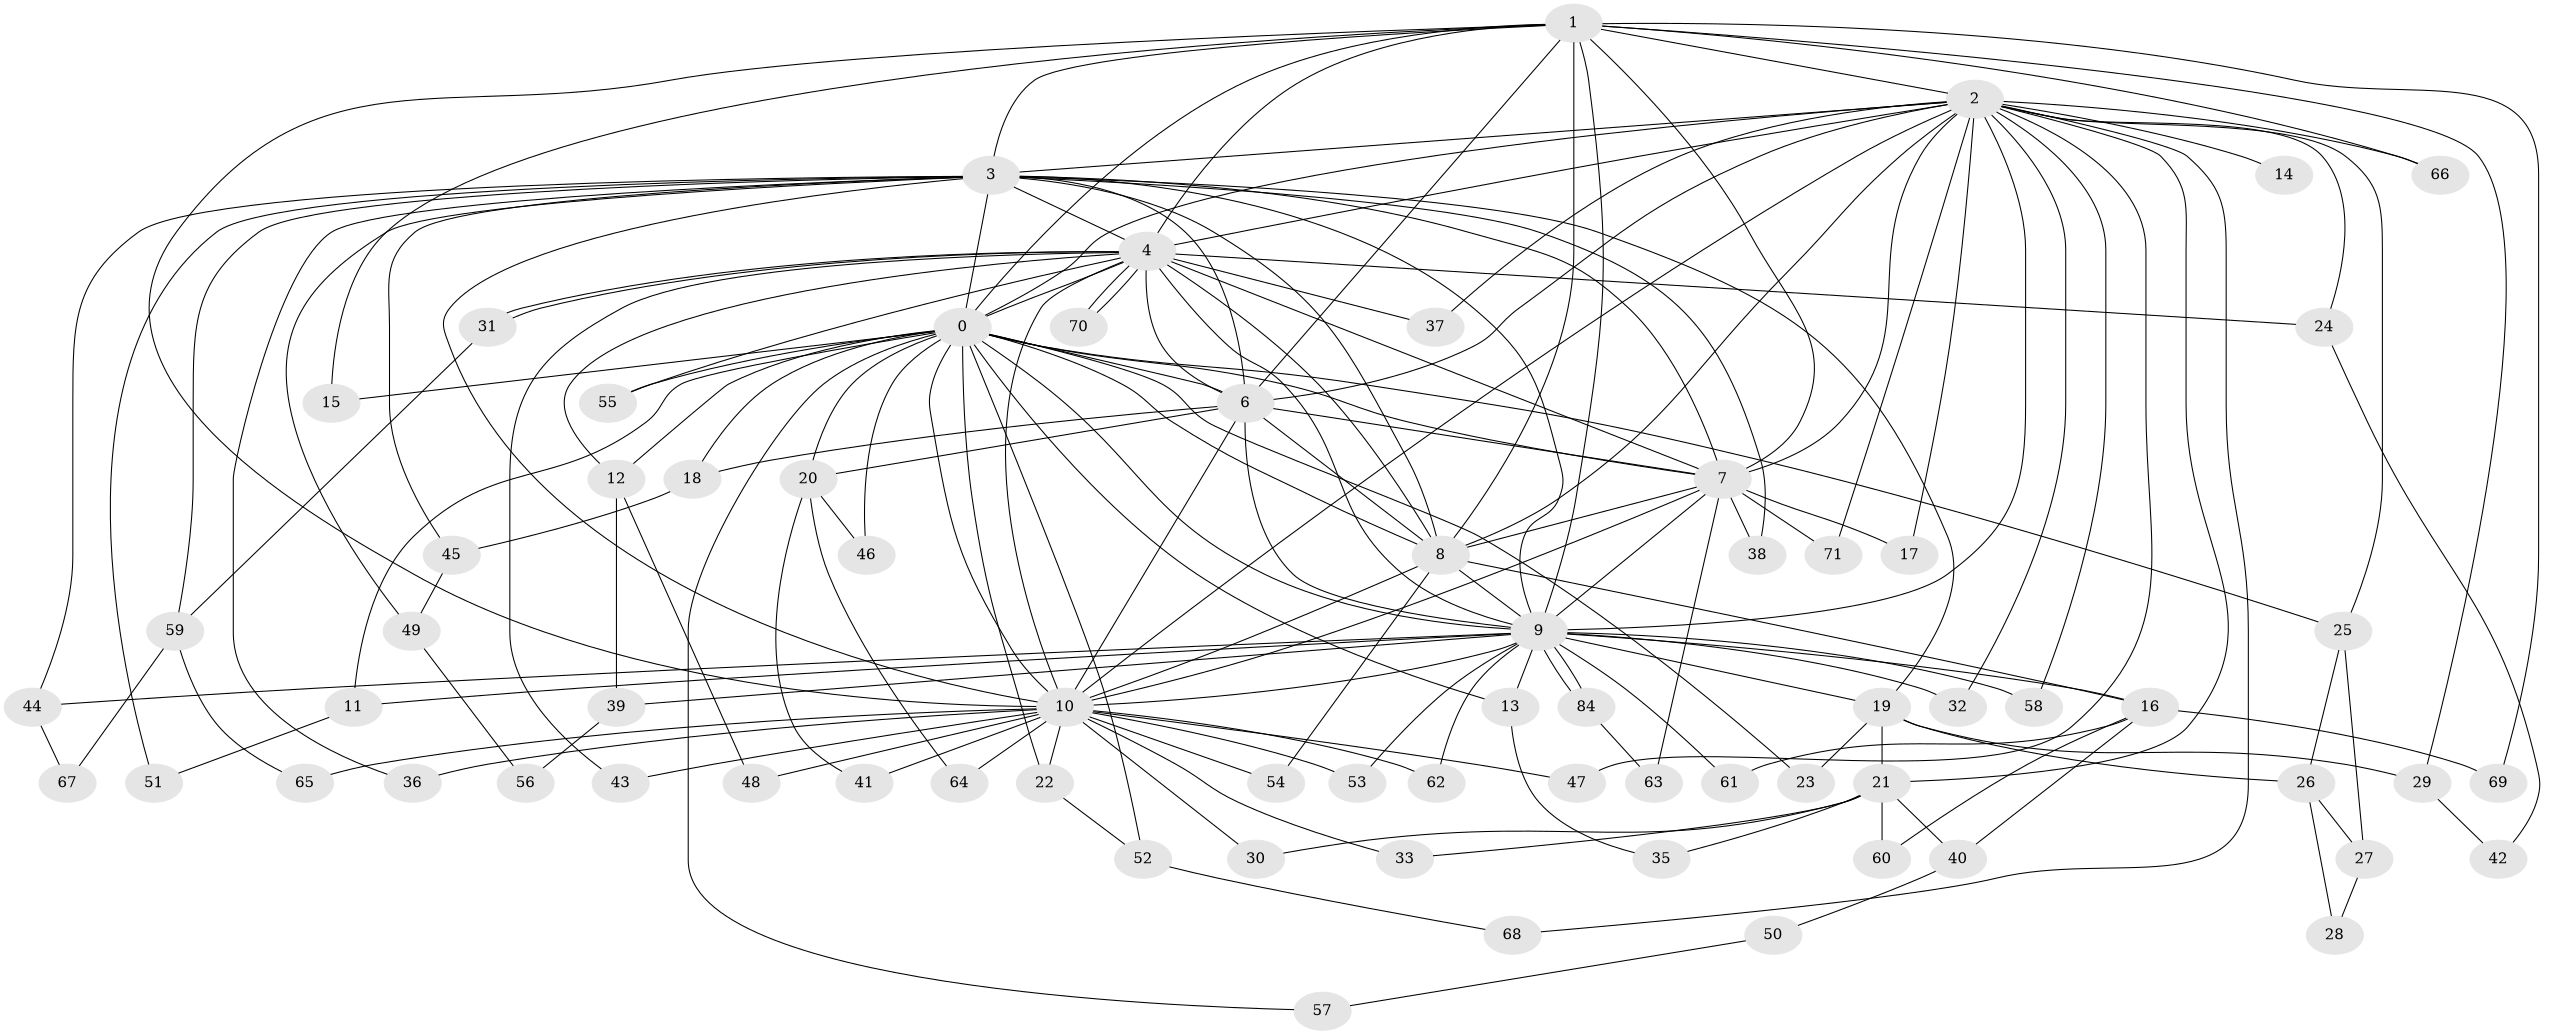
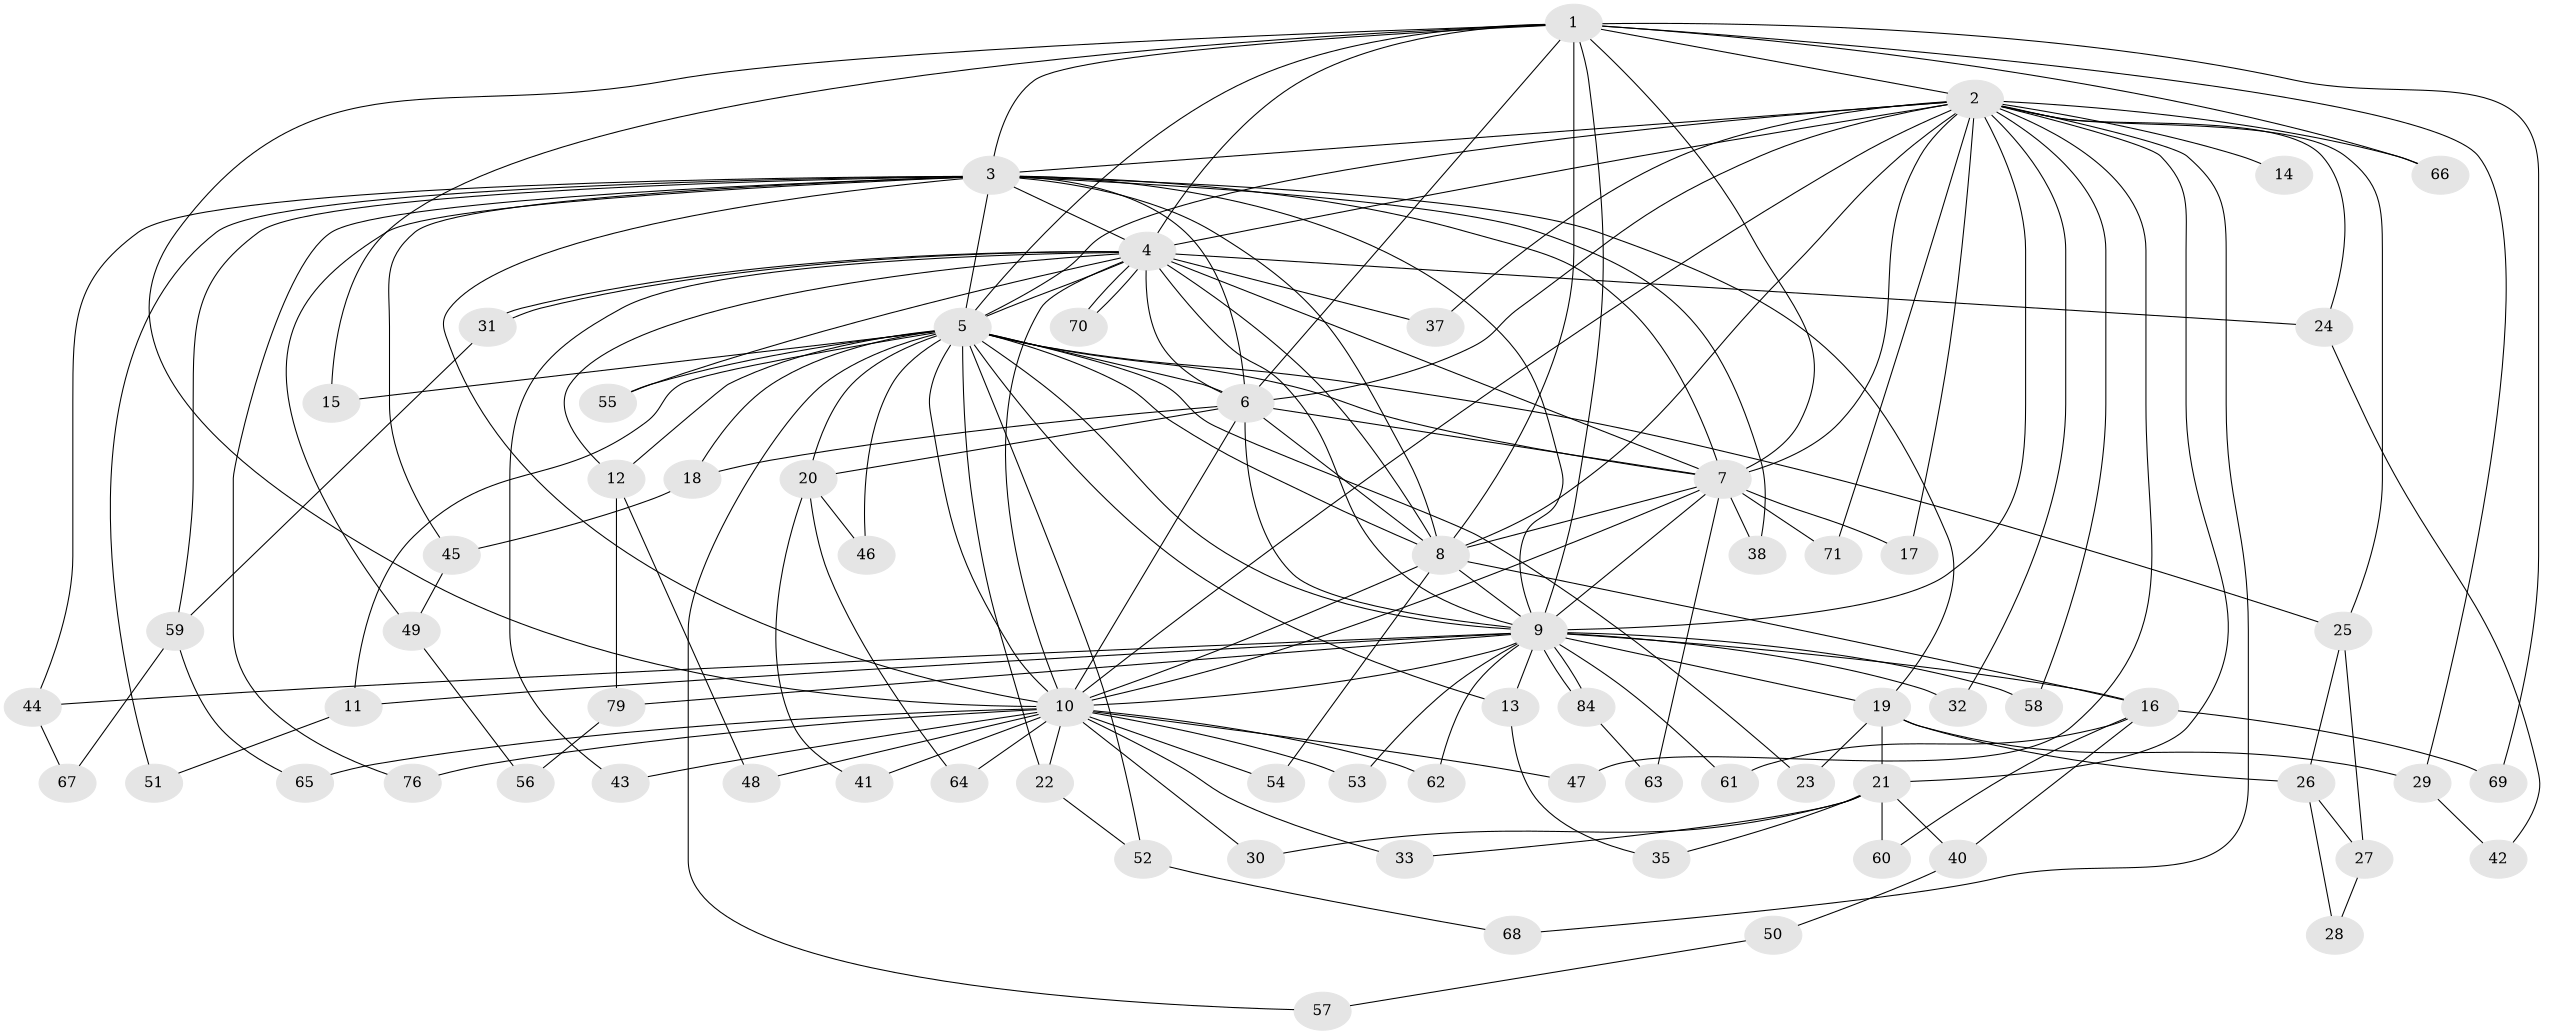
node "0": label "0" -> "5"
node "39": label "39" -> "79"
node "36": label "36" -> "76"
